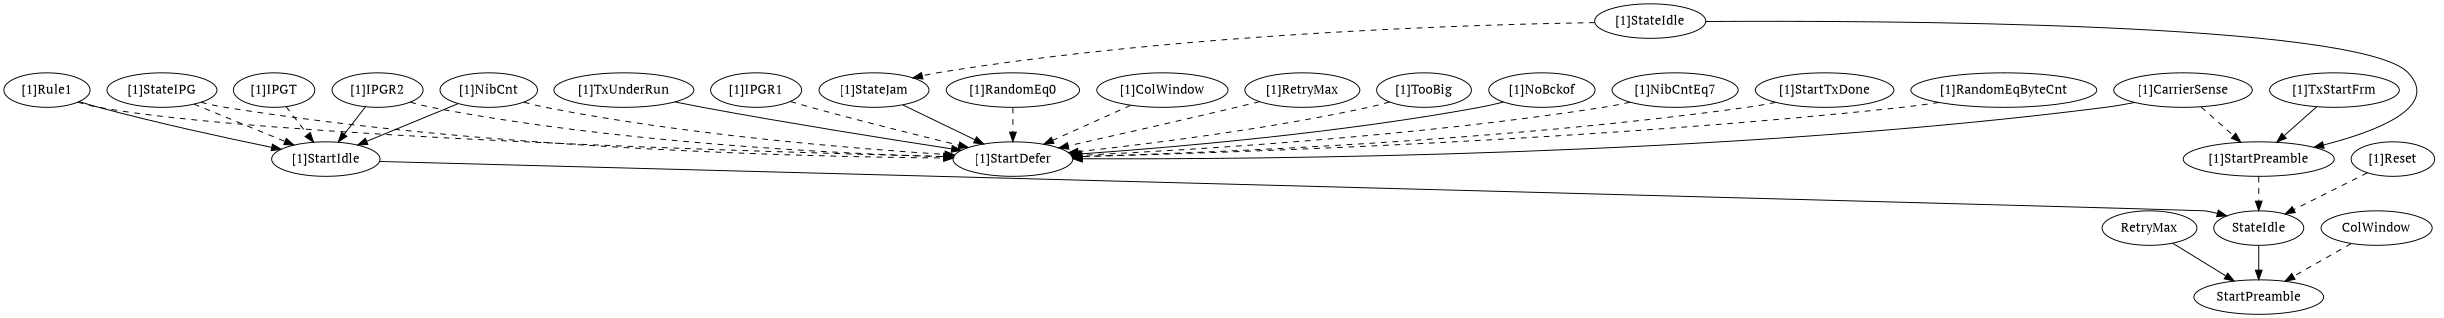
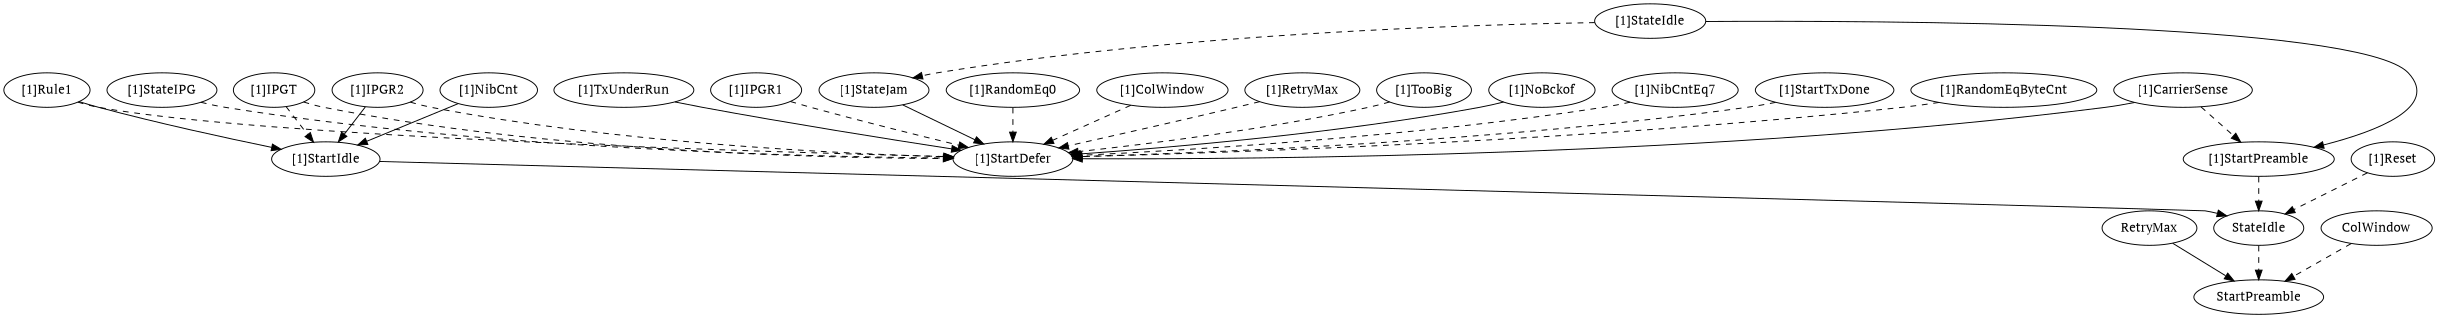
node "[1]TxStartFrm": removed
edge "[1]StateIPG" -> "[1]StartIdle": removed
edge "[1]NibCnt" -> "[1]StartDefer": now "[1]IPGT" -> "[1]StartDefer"
edge "StateIdle" -> "StartPreamble": style solid -> dashed
